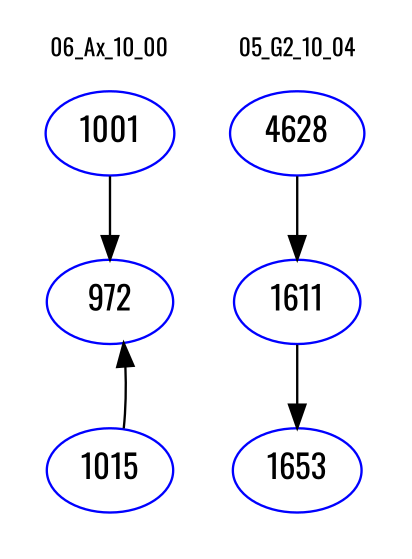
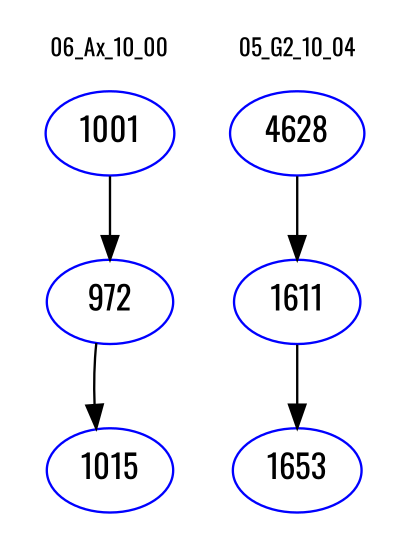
edge "1015" -> "972": reversed
